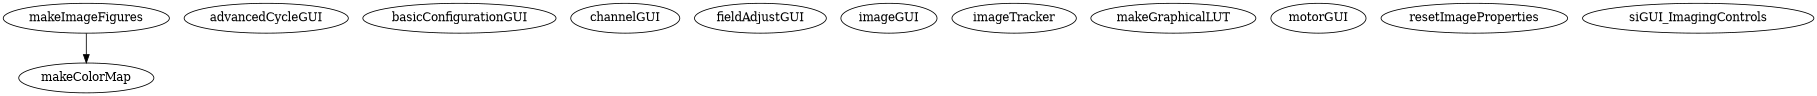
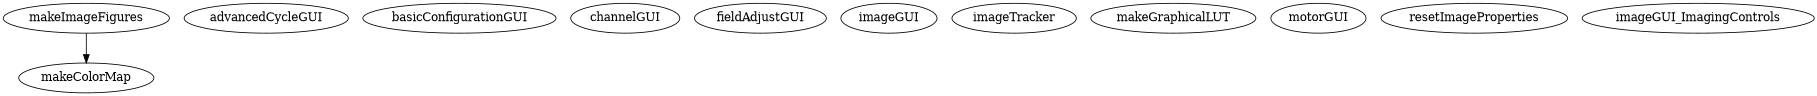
node "siGUI_ImagingControls": label "siGUI_ImagingControls" -> "imageGUI_ImagingControls"
